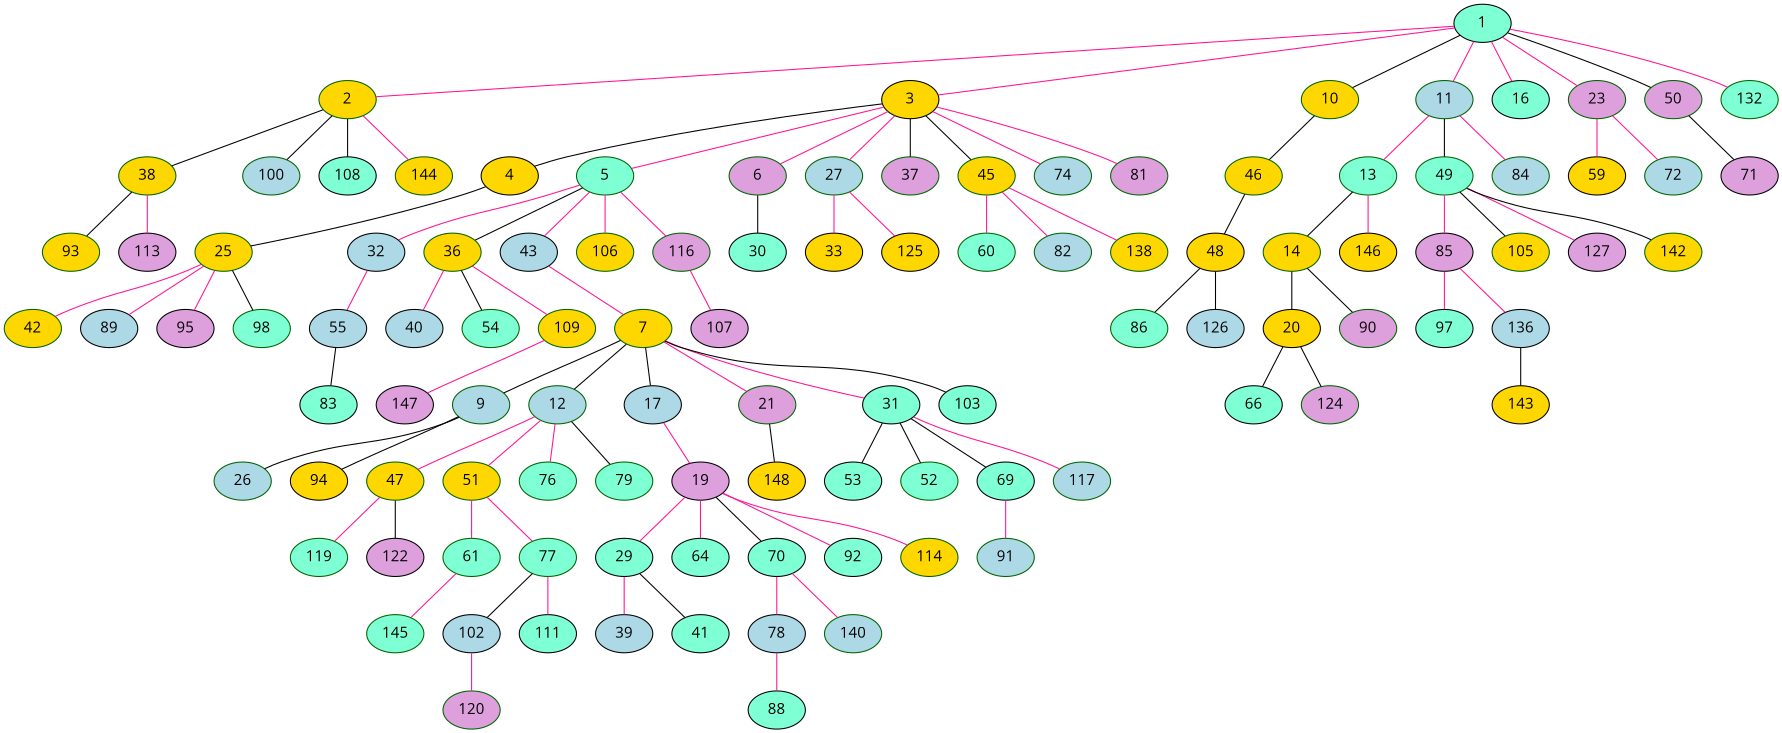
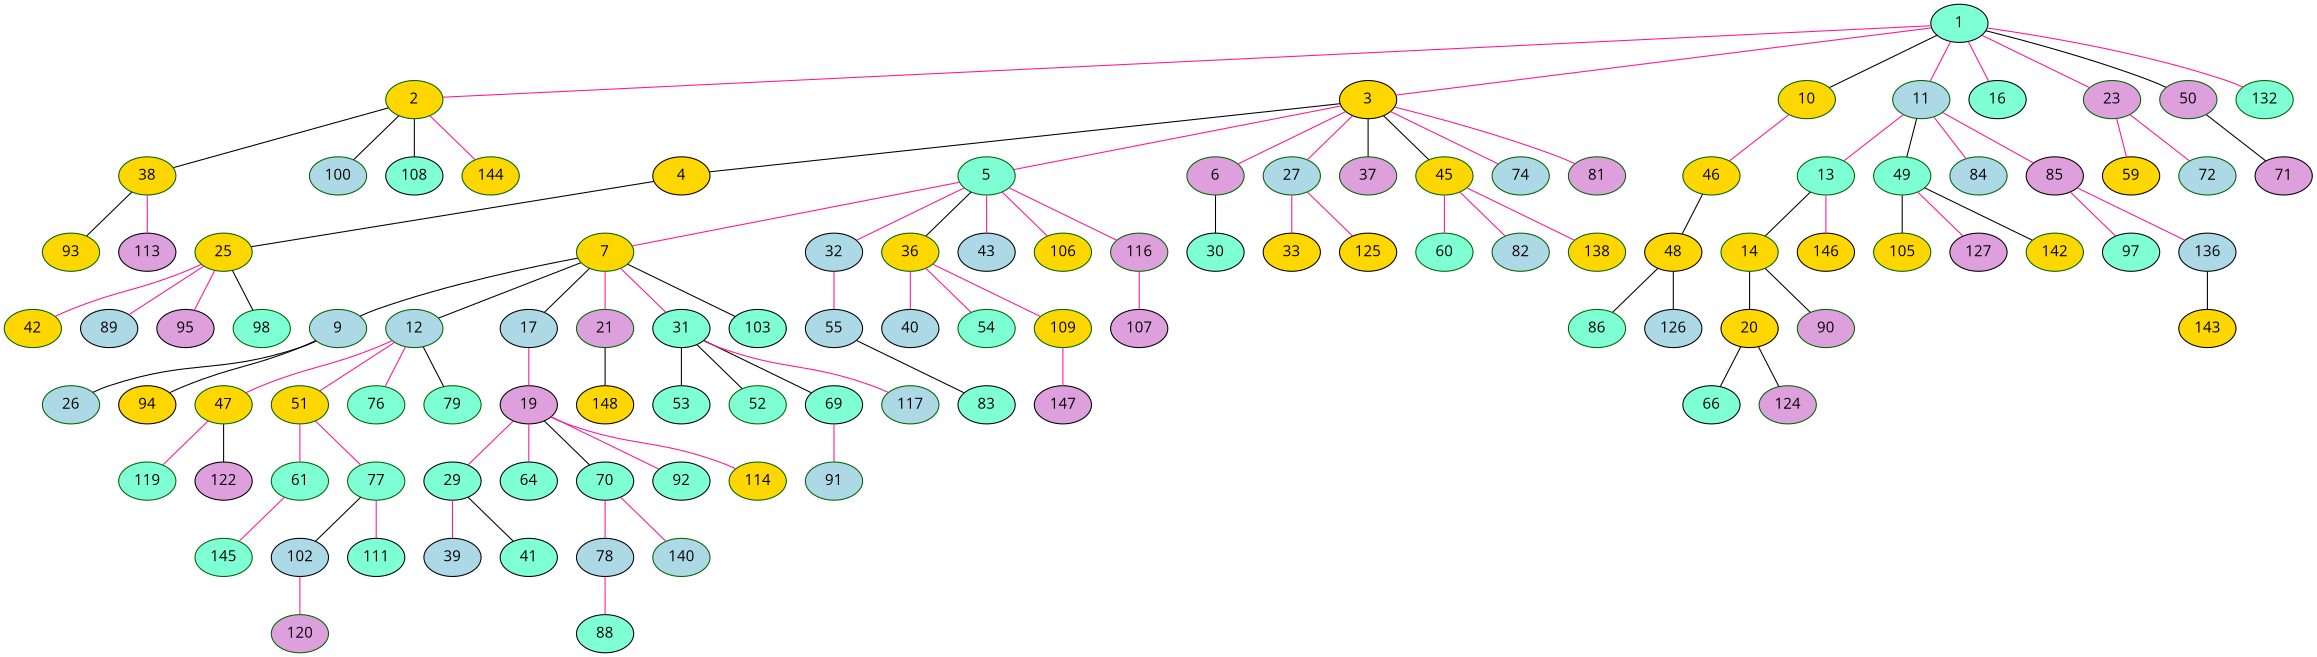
edge "10" -- "46": color black -> deeppink
edge "49" -- "85": now "11" -- "85"
edge "36" -- "54": color black -> deeppink
edge "43" -- "7": now "5" -- "7"
